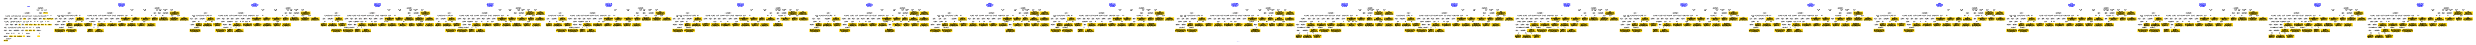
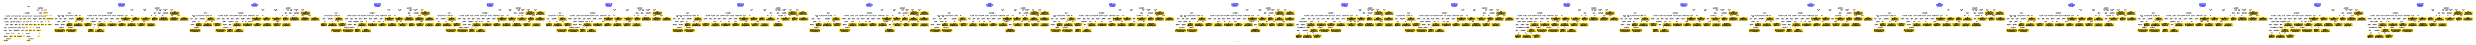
node "E48_Place_Name1": fillcolor lightgray -> gold
node "Maker Birth Date": added
